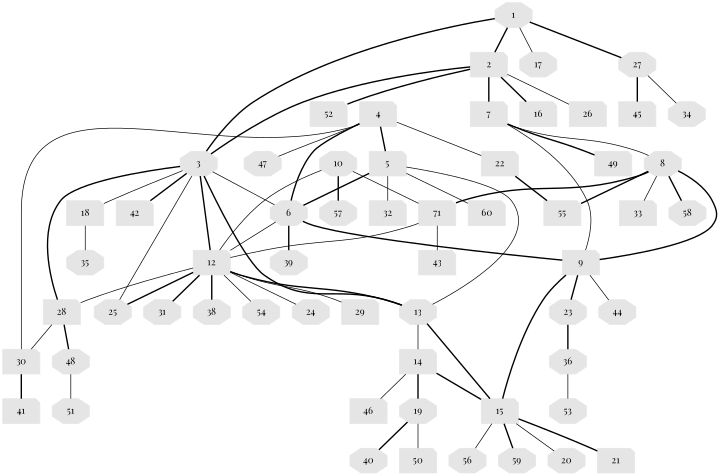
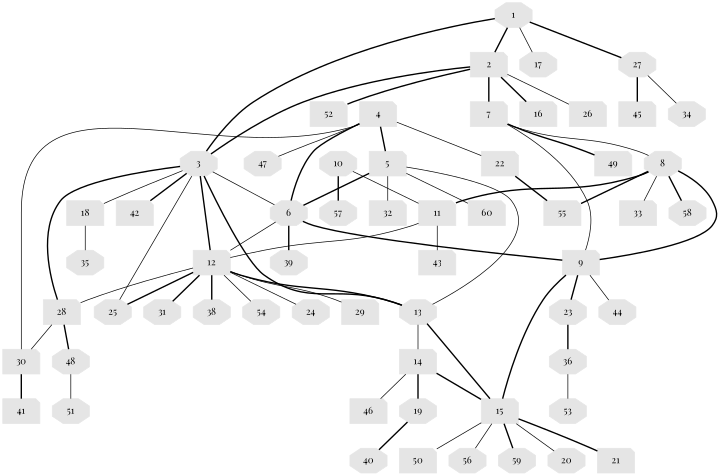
edge "10" -- "12": removed
node "71": label "71" -> "11"
edge "19" -- "50": now "15" -- "50"
